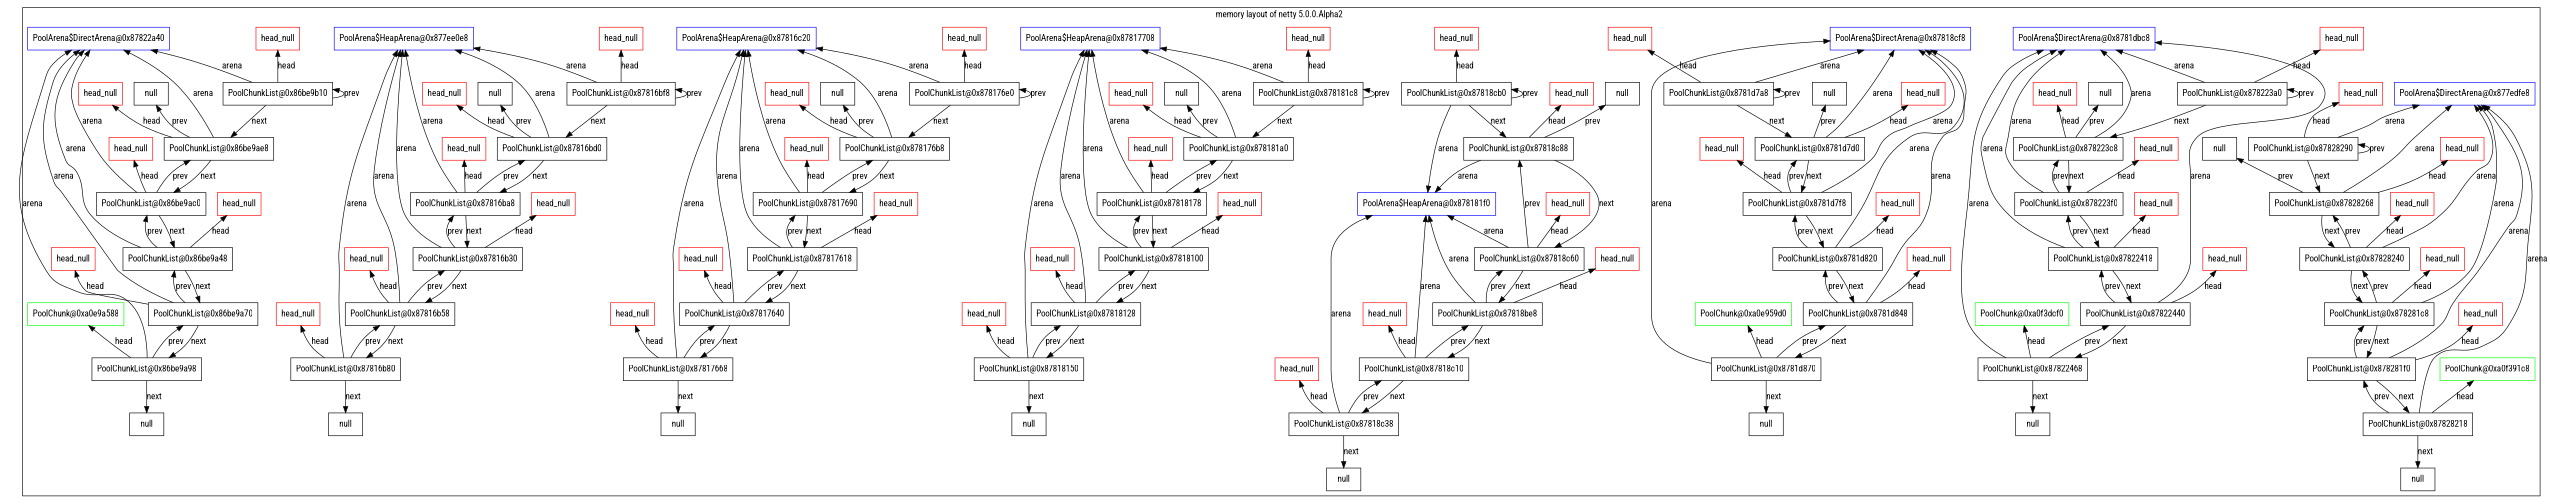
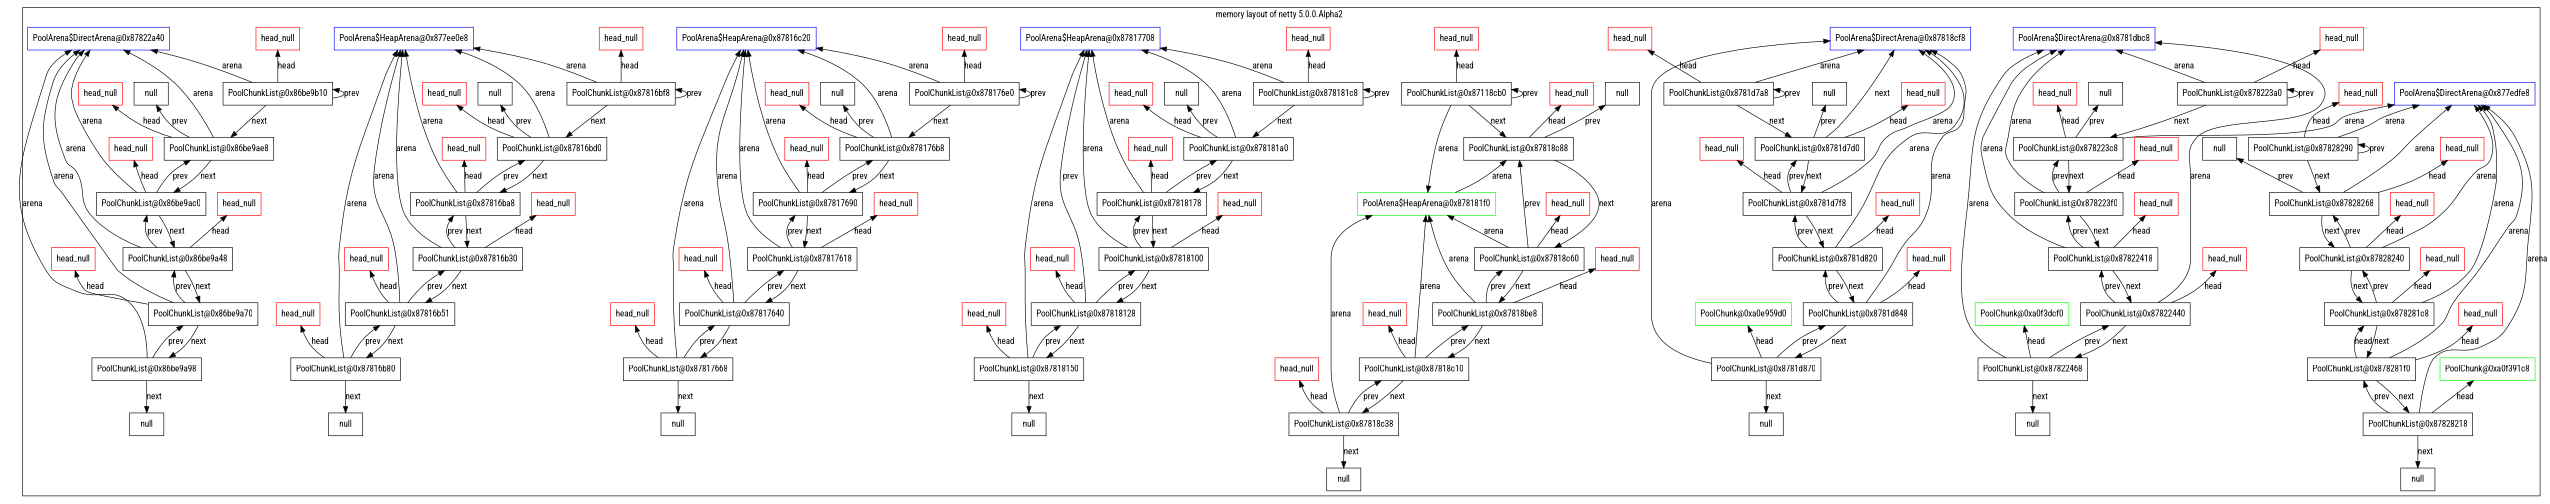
node "PoolChunkList@0x87818cb0": label "PoolChunkList@0x87818cb0" -> "PoolChunkList@0x87118cb0"
edge "PoolChunkList@0x8781d7d0" -> "PoolArena$DirectArena@0x87818cf8": label "arena" -> "next"
edge "PoolChunkList@0x878223c8" -> "PoolArena$DirectArena@0x8781dbc8": now "PoolChunkList@0x878223c8" -> "PoolArena$DirectArena@0x877edfe8"
edge "PoolChunkList@0x87818c88" -> "PoolArena$HeapArena@0x878181f0": reversed
edge "PoolChunkList@0x87818128" -> "PoolArena$HeapArena@0x87817708": label "arena" -> "prev"
node "PoolArena$HeapArena@0x878181f0": color blue -> green
node "PoolChunk@0xa0e9a588": removed
node "PoolChunkList@0x87816b58": label "PoolChunkList@0x87816b58" -> "PoolChunkList@0x87816b51"
edge "PoolChunkList@0x878281f0" -> "PoolChunkList@0x878281c8": label "prev" -> "head"
